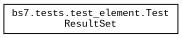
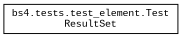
node "bs7.tests.test_element.Test ResultSet": label "bs7.tests.test_element.Test ResultSet" -> "bs4.tests.test_element.Test ResultSet"
